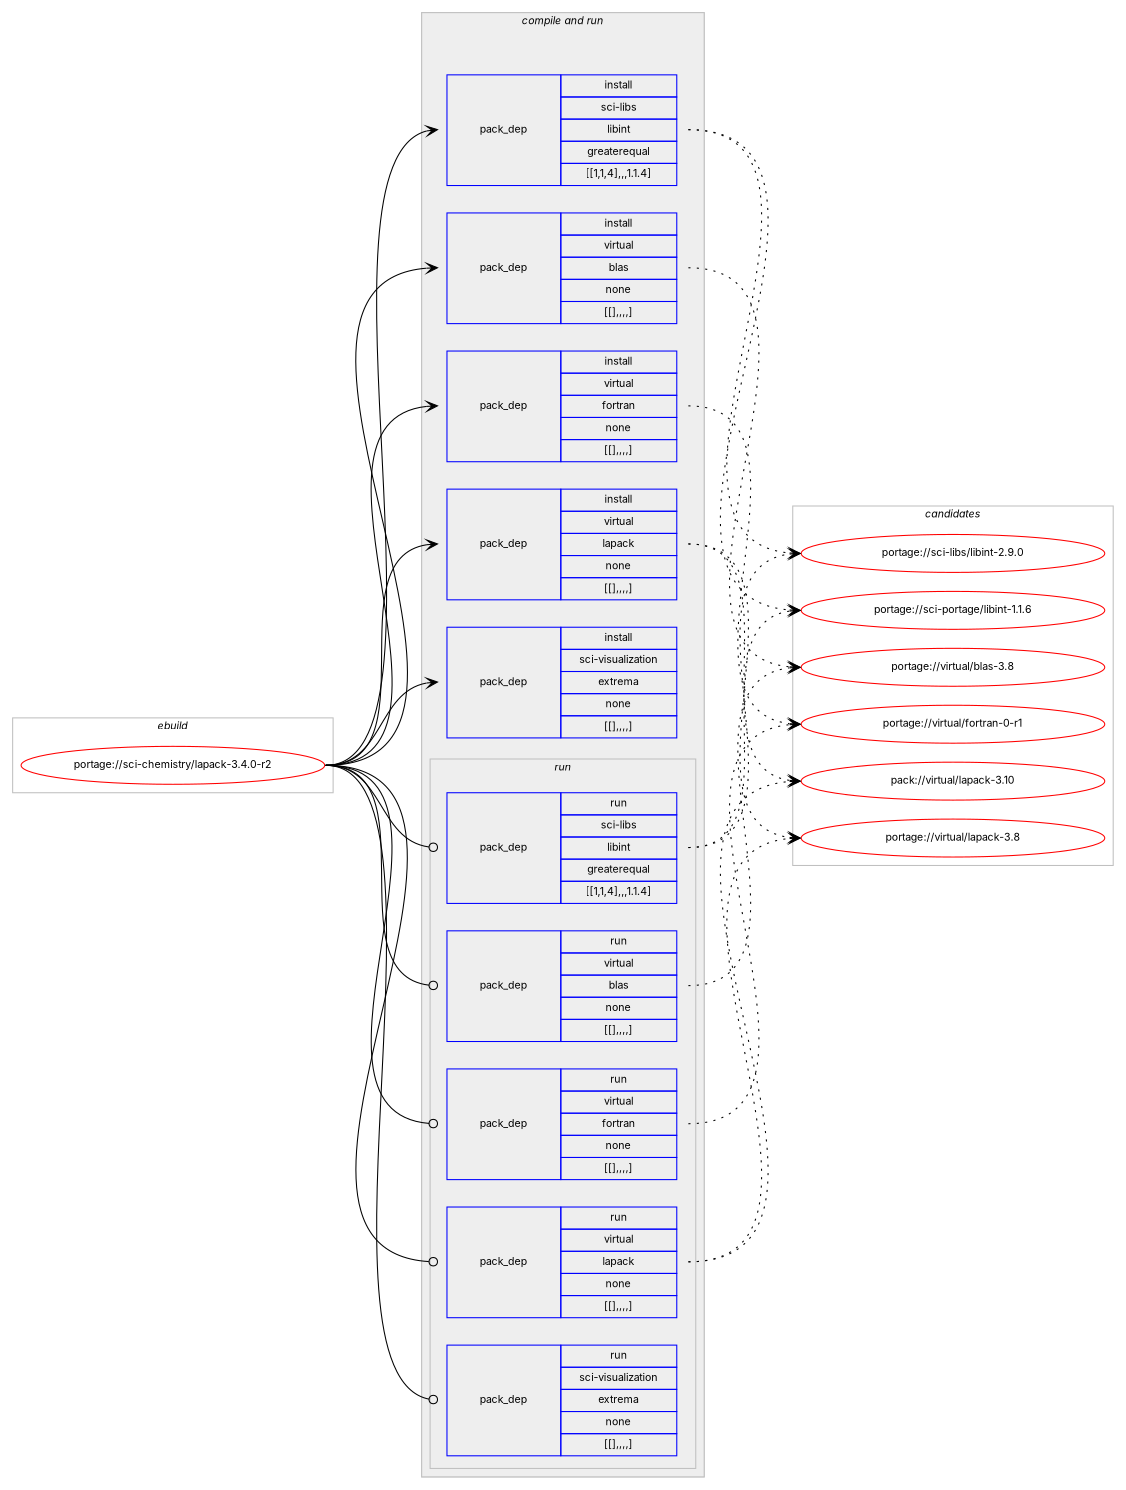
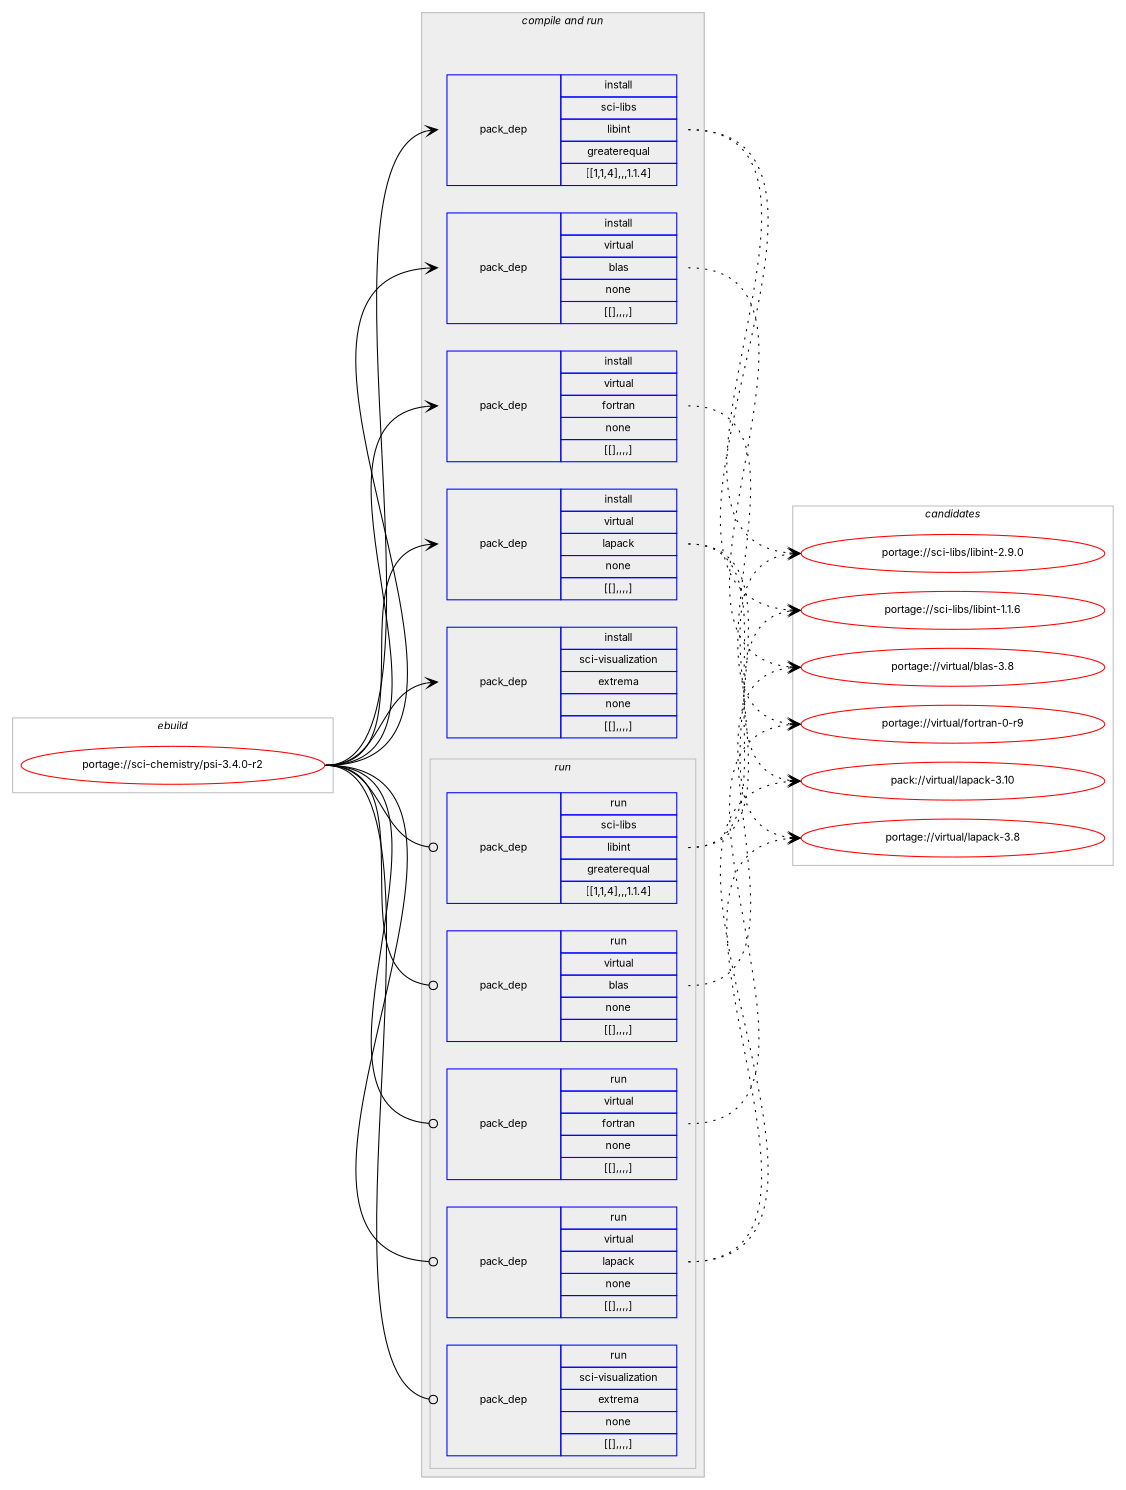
node "portage://sci-portage/libint-1.1.6": label "portage://sci-portage/libint-1.1.6" -> "portage://sci-libs/libint-1.1.6"
node "portage://virtual/fortran-0-r1": label "portage://virtual/fortran-0-r1" -> "portage://virtual/fortran-0-r9"
node "portage://sci-chemistry/lapack-3.4.0-r2": label "portage://sci-chemistry/lapack-3.4.0-r2" -> "portage://sci-chemistry/psi-3.4.0-r2"
